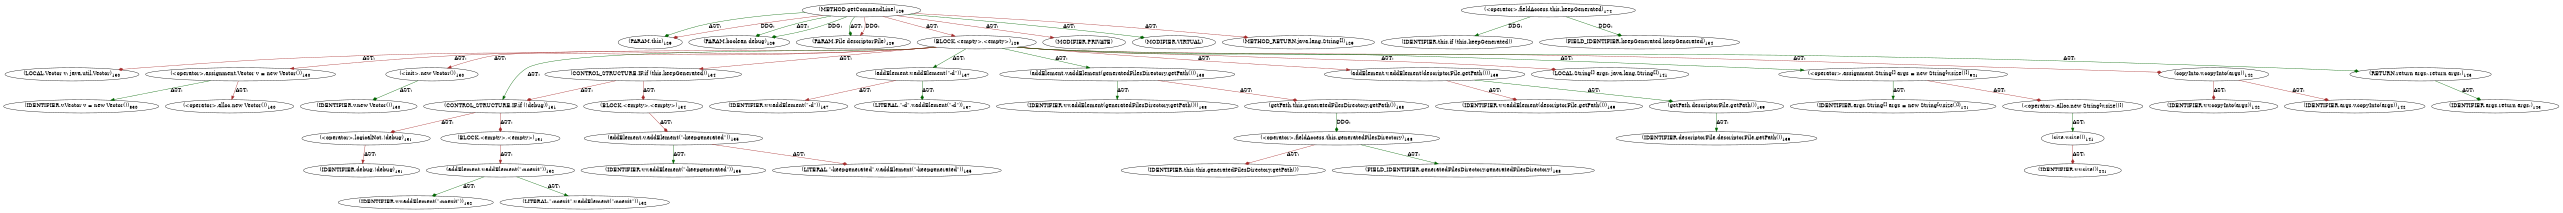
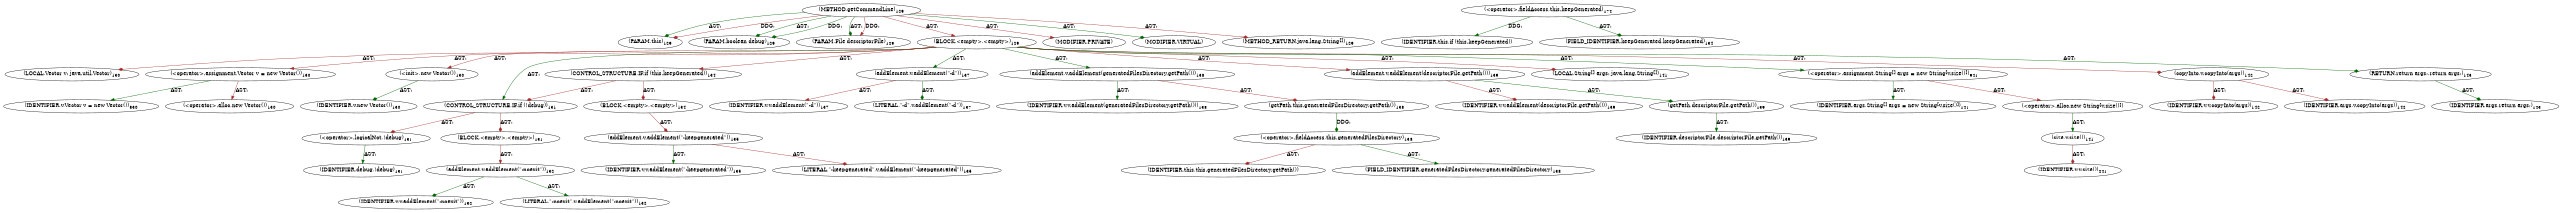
edge "(<operator>.fieldAccess,this.keepGenerated)" -> "(FIELD_IDENTIFIER,keepGenerated,keepGenerated)": label "DDG: " -> "AST: "
edge "(<operator>.assignment,String[] args = new String[v.size()])" -> "(<operator>.alloc,new String[v.size()])": arrowhead diamond -> normal
edge "(<operator>.logicalNot,!debug)" -> "(IDENTIFIER,debug,!debug)": color brown -> darkgreen
